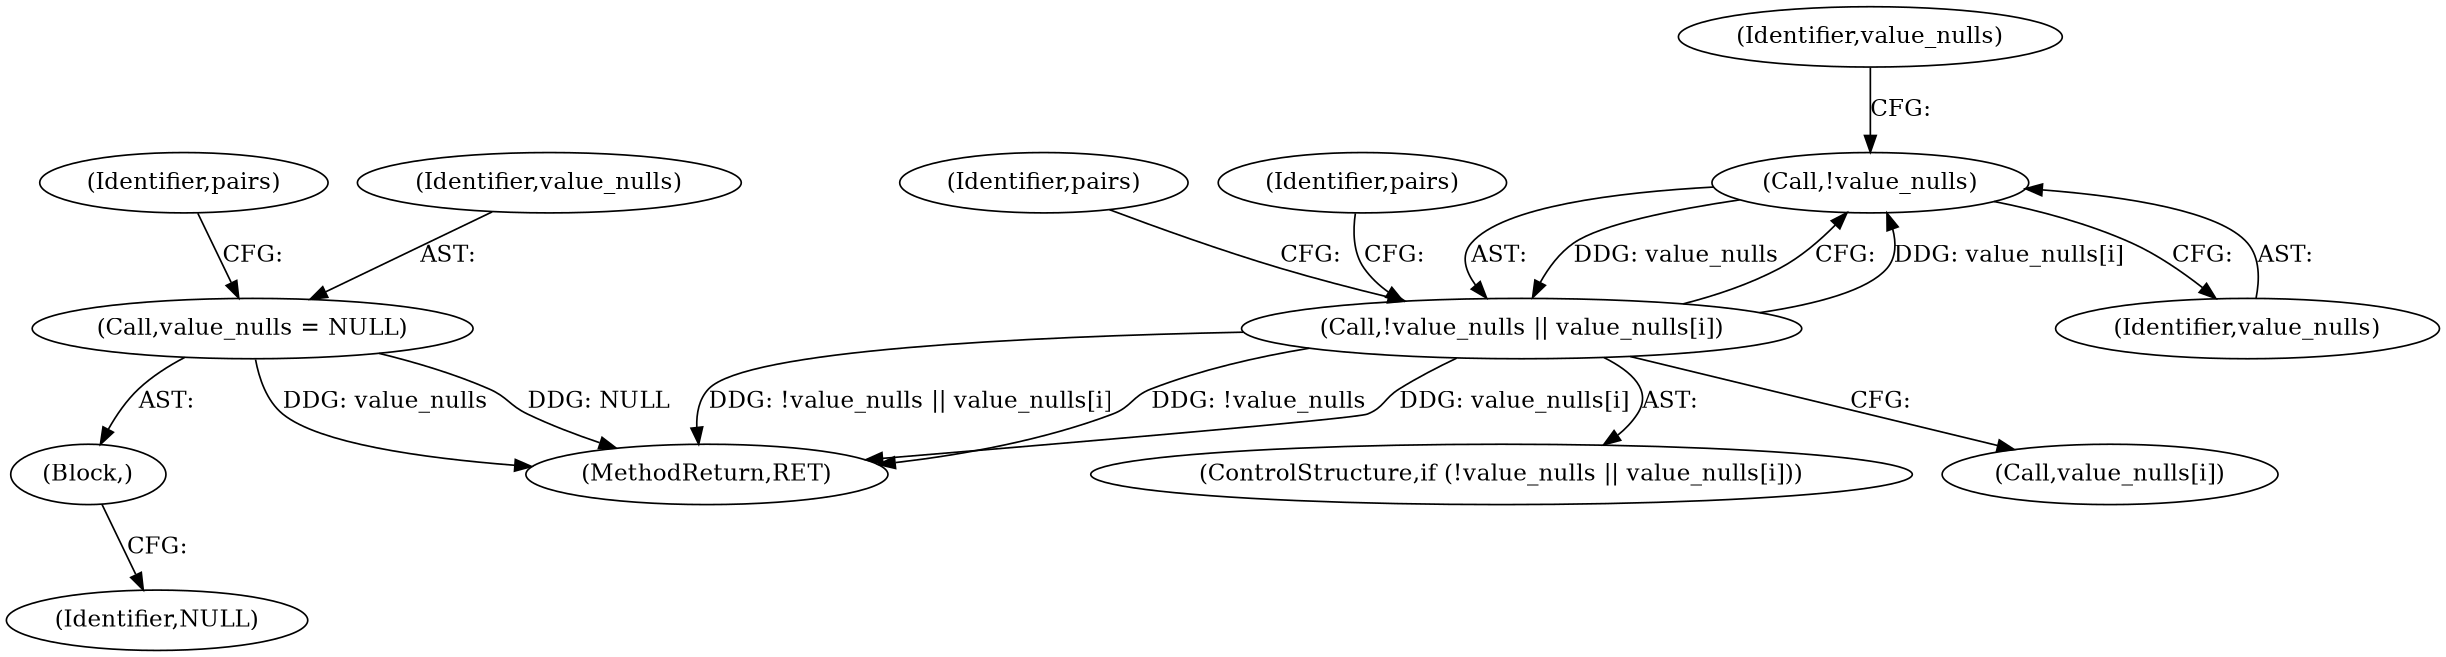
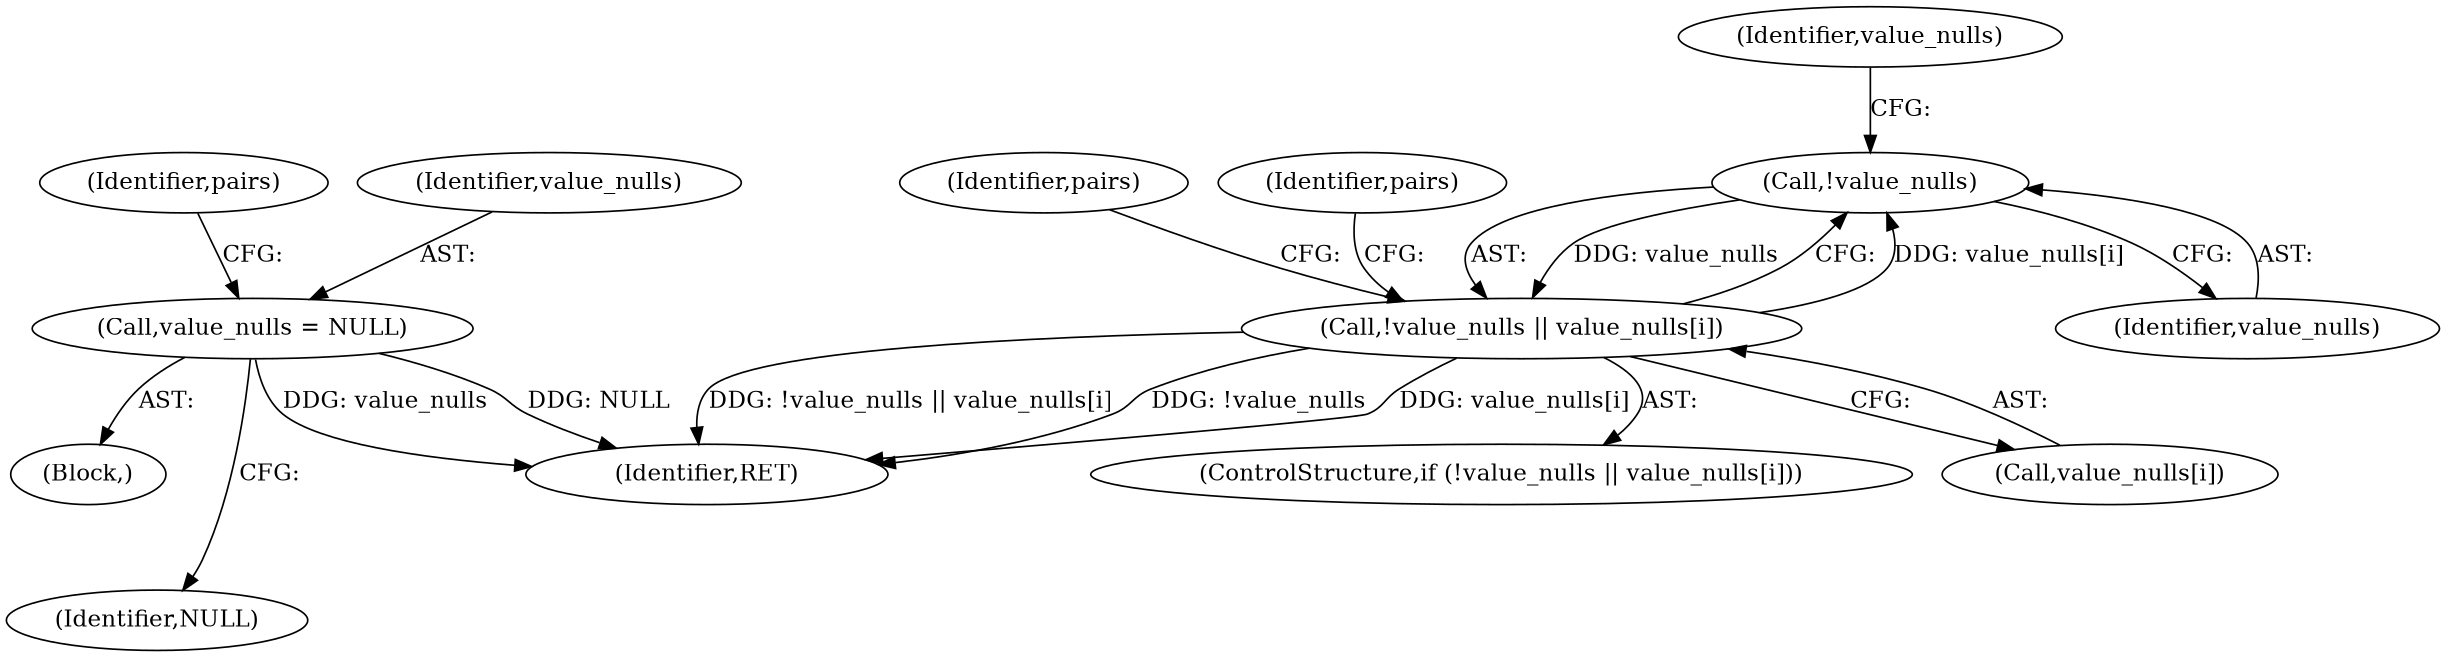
edge "(Call,value_nulls[i])" -> "(Call,!value_nulls || value_nulls[i])": added, label "AST:"
node "(MethodReturn,RET)": label "(MethodReturn,RET)" -> "(Identifier,RET)"
edge "(Block,)" -> "(Identifier,NULL)": now "(Call,value_nulls = NULL)" -> "(Identifier,NULL)"
